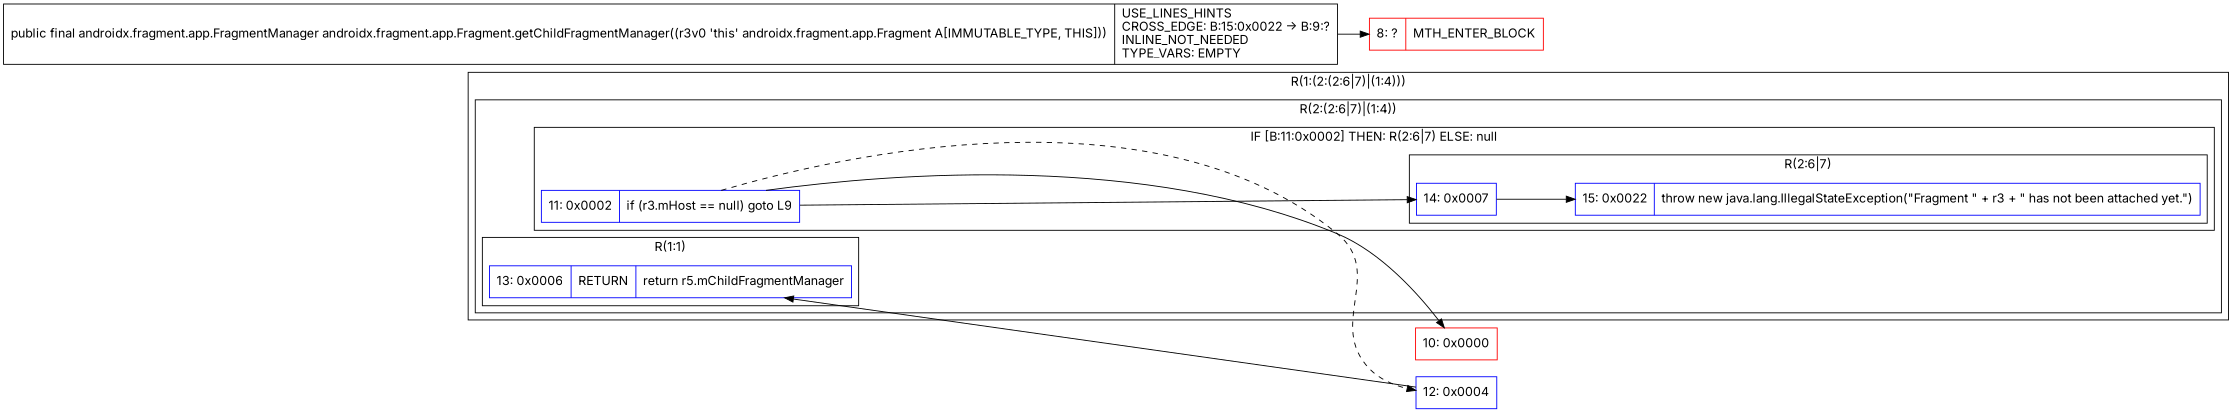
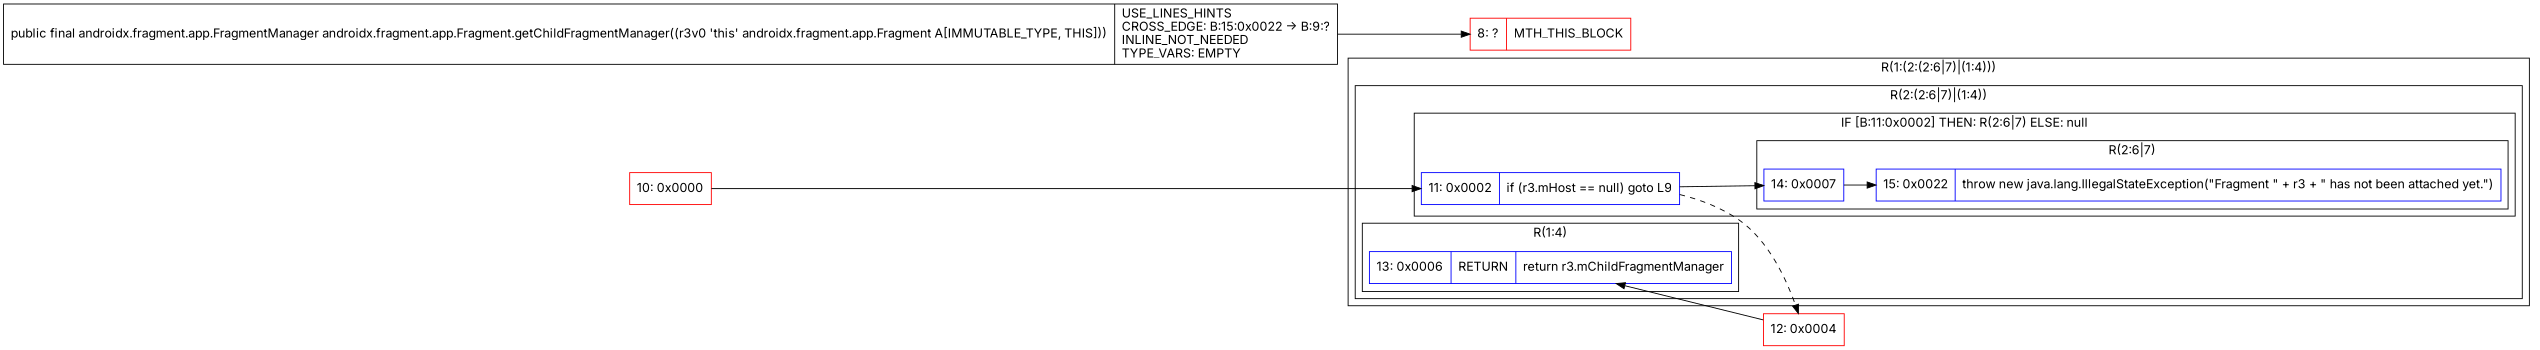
node "8: ?": text "MTH_ENTER_BLOCK" -> "MTH_THIS_BLOCK"
edge "11: 0x0002" -> "10: 0x0000": reversed
cluster "R(1:1)": label "R(1:1)" -> "R(1:4)"
node "13: 0x0006": text "return r5.mChildFragmentManager" -> "return r3.mChildFragmentManager"
node "12: 0x0004": color blue -> red
